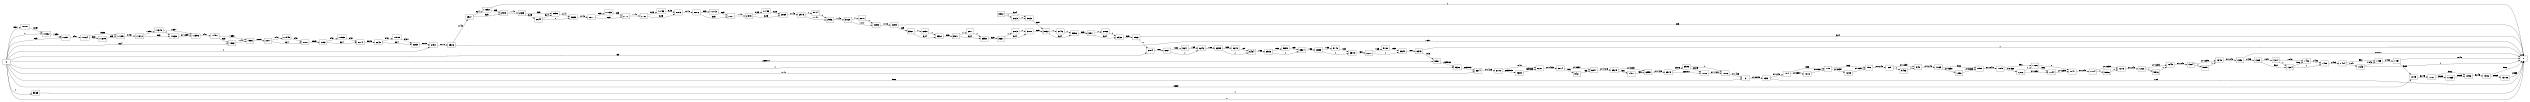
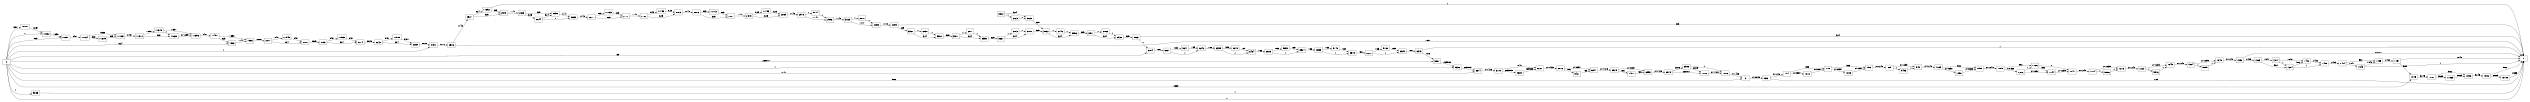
node "6814": label "6814" -> "6816"
